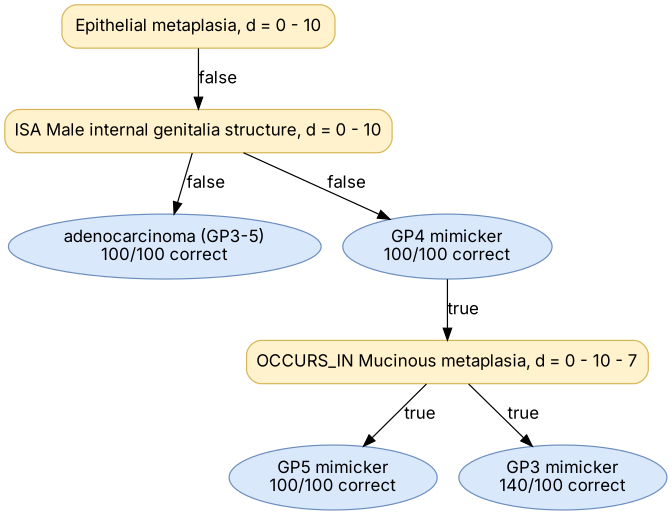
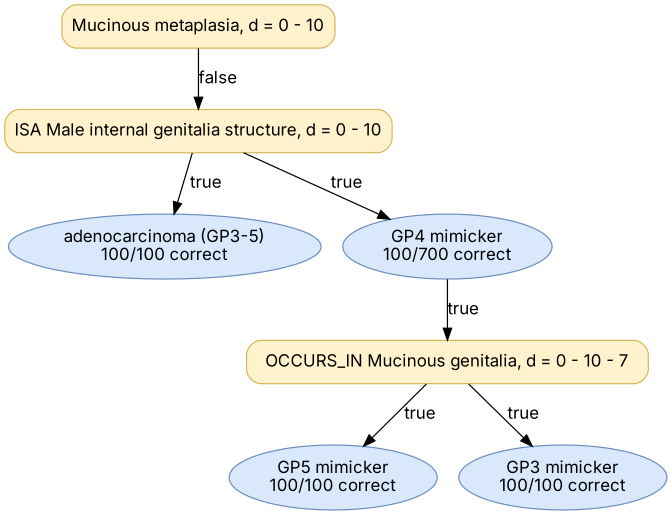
node "Epithelial metaplasia, d = 0 - 10": label "Epithelial metaplasia, d = 0 - 10" -> "Mucinous metaplasia, d = 0 - 10"
edge "ISA Male internal genitalia structure, d = 0 - 10" -> "adenocarcinoma (GP3-5)": label "false" -> "true"
edge "ISA Male internal genitalia structure, d = 0 - 10" -> "GP4 mimicker": label "false" -> "true"
node "GP4 mimicker": text "100/100 correct" -> "100/700 correct"
node "OCCURS_IN Mucinous metaplasia, d = 0 - 10 - 7": label "OCCURS_IN Mucinous metaplasia, d = 0 - 10 - 7" -> "OCCURS_IN Mucinous genitalia, d = 0 - 10 - 7"
node "GP3 mimicker": text "140/100 correct" -> "100/100 correct"
